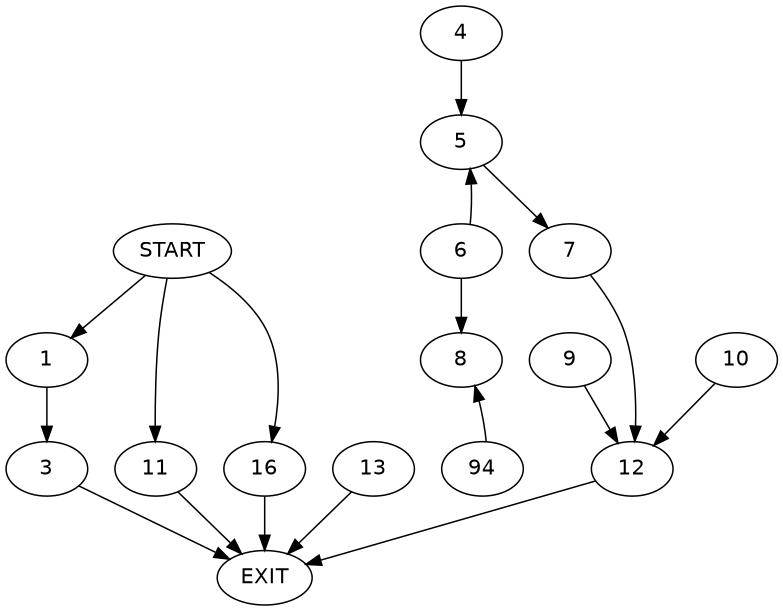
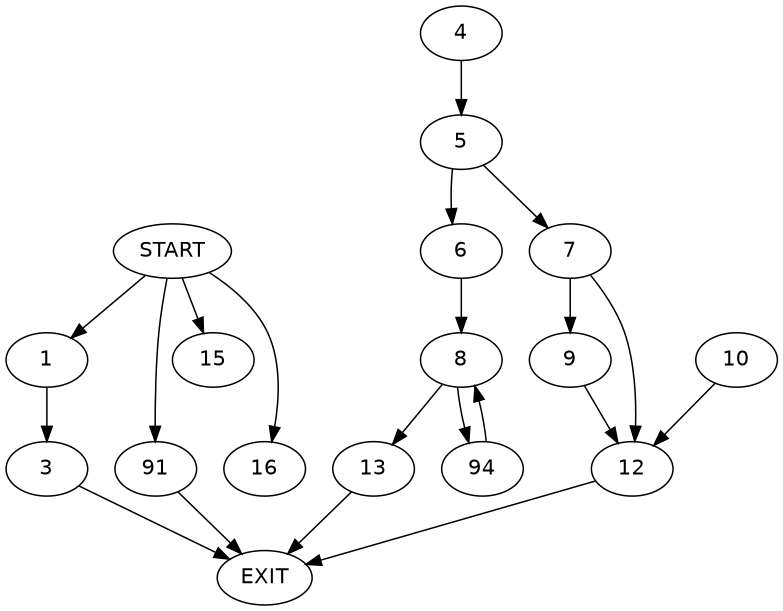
edge "6" -> "5": reversed
edge "7" -> "9": added
node "15": added
edge "8" -> "13": added
edge "8" -> "94": added
node "11": label "11" -> "91"
edge "16" -> "EXIT": removed
